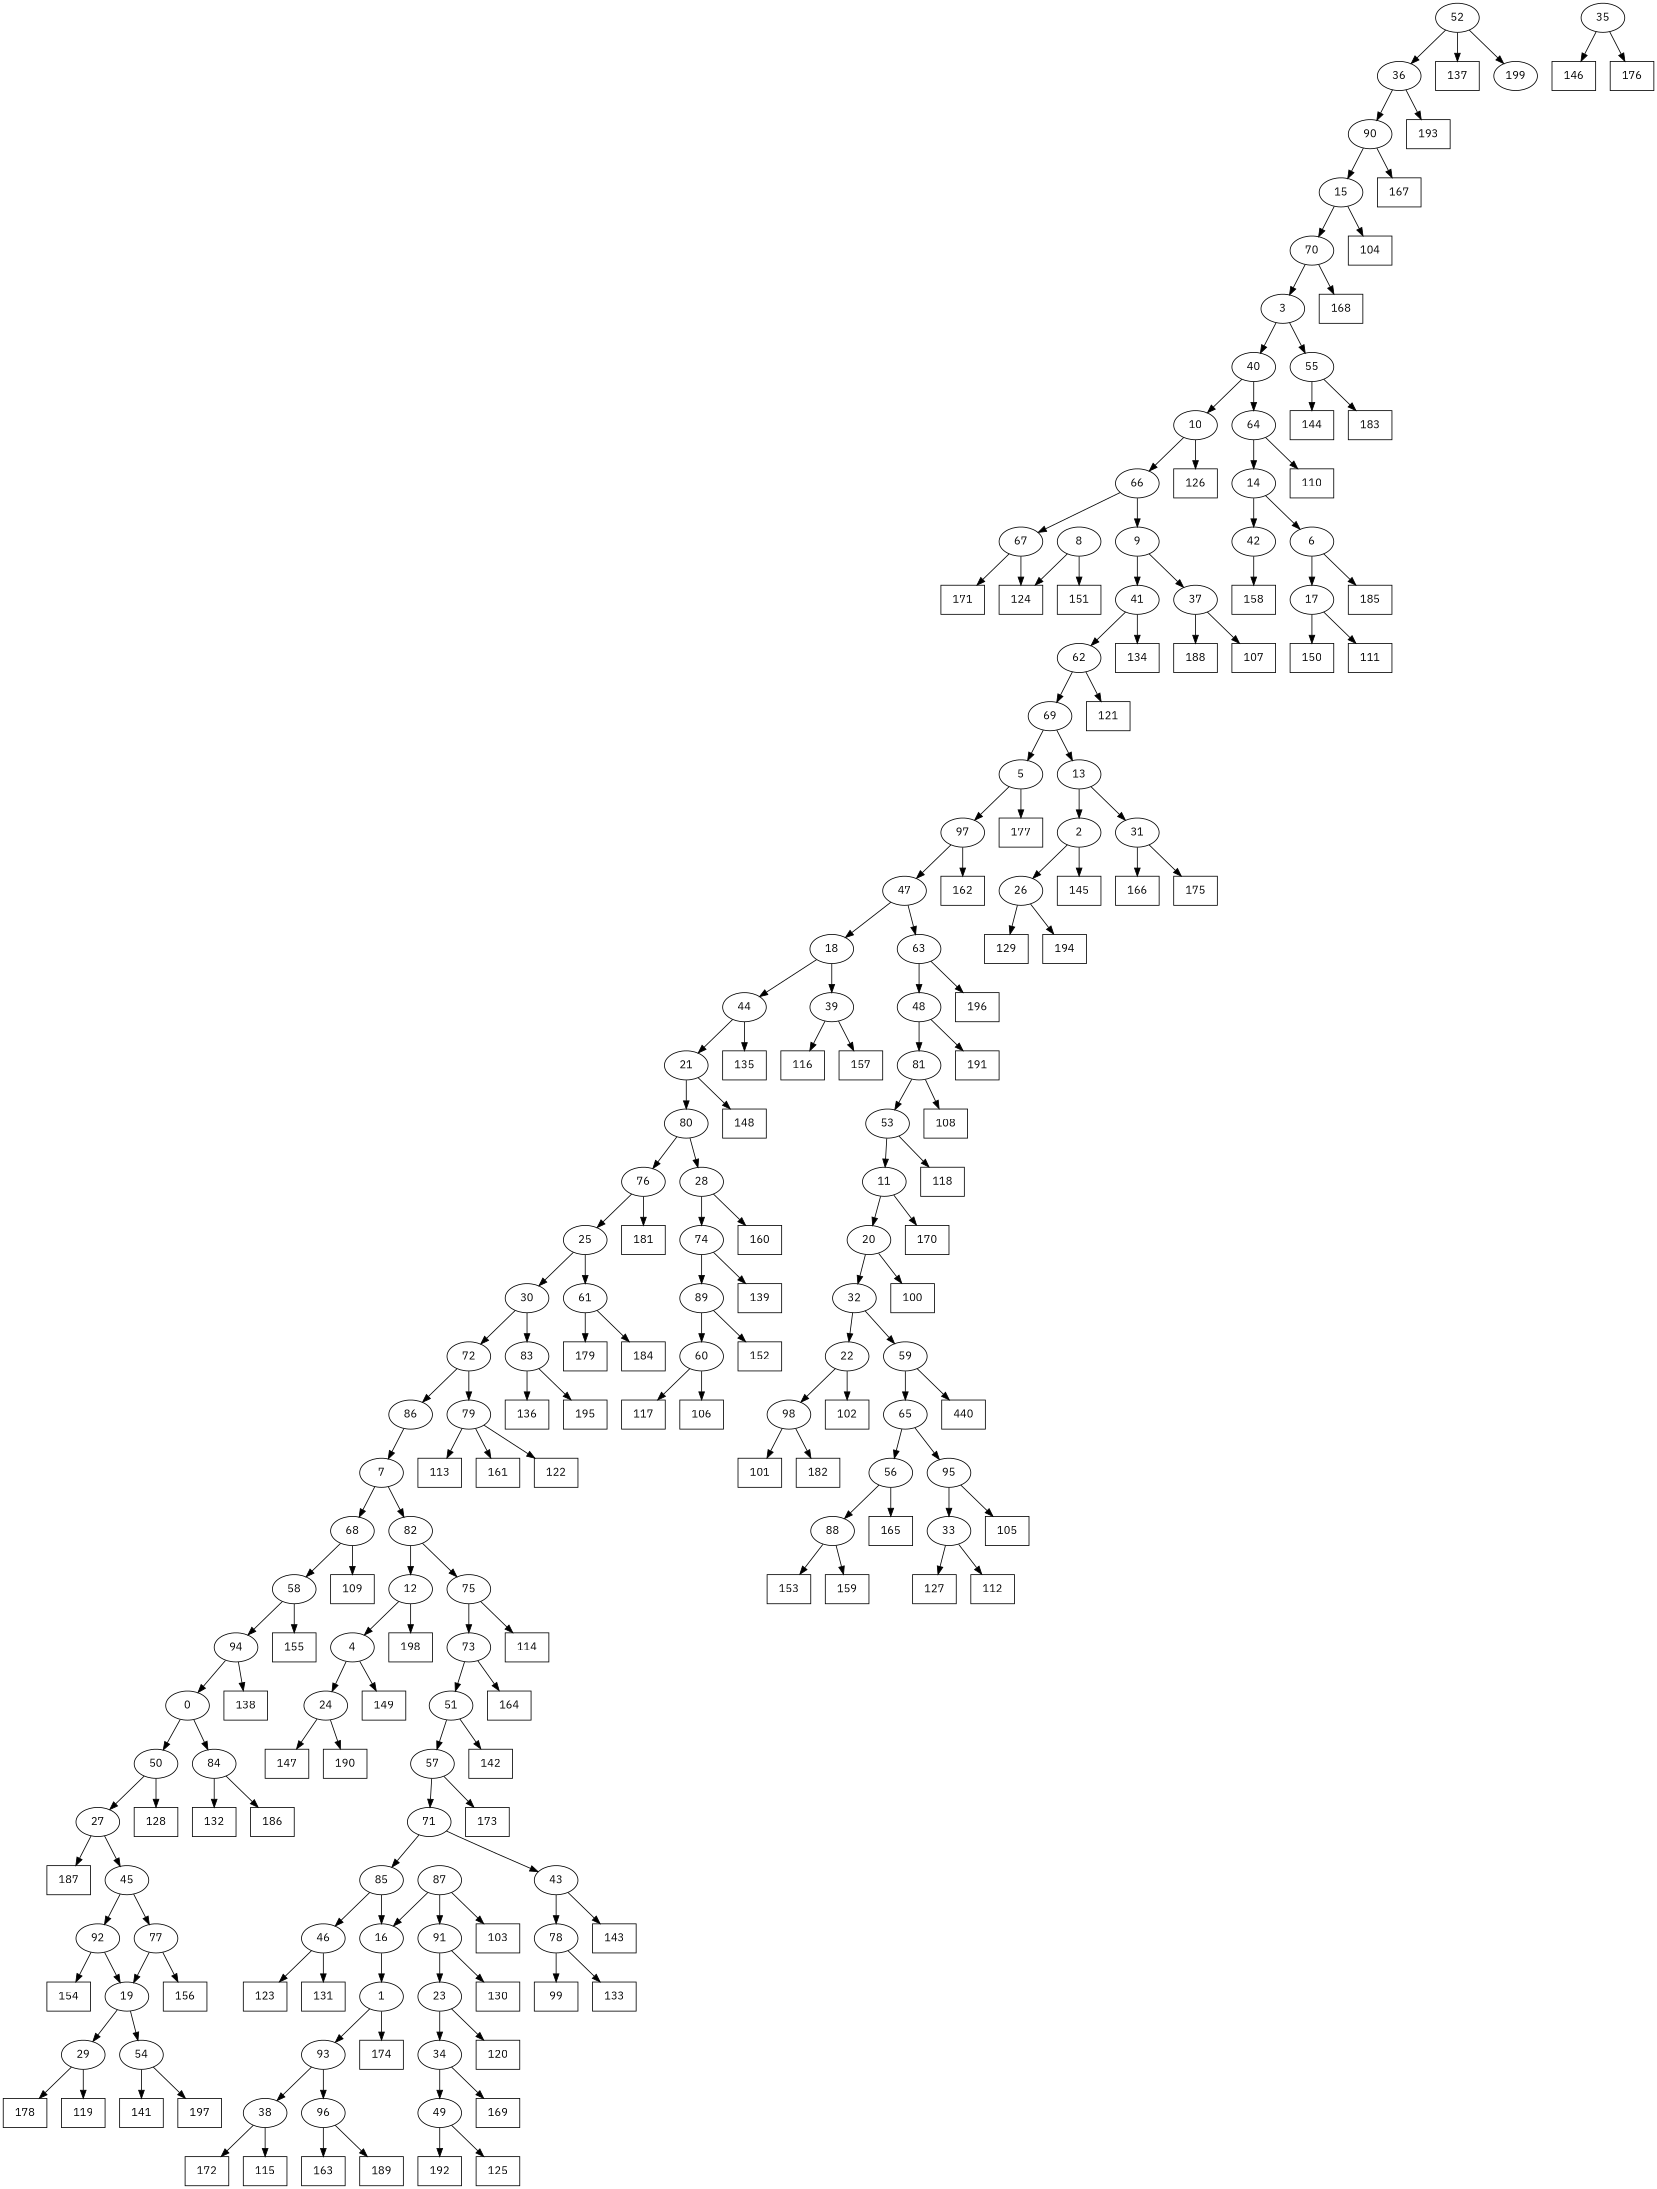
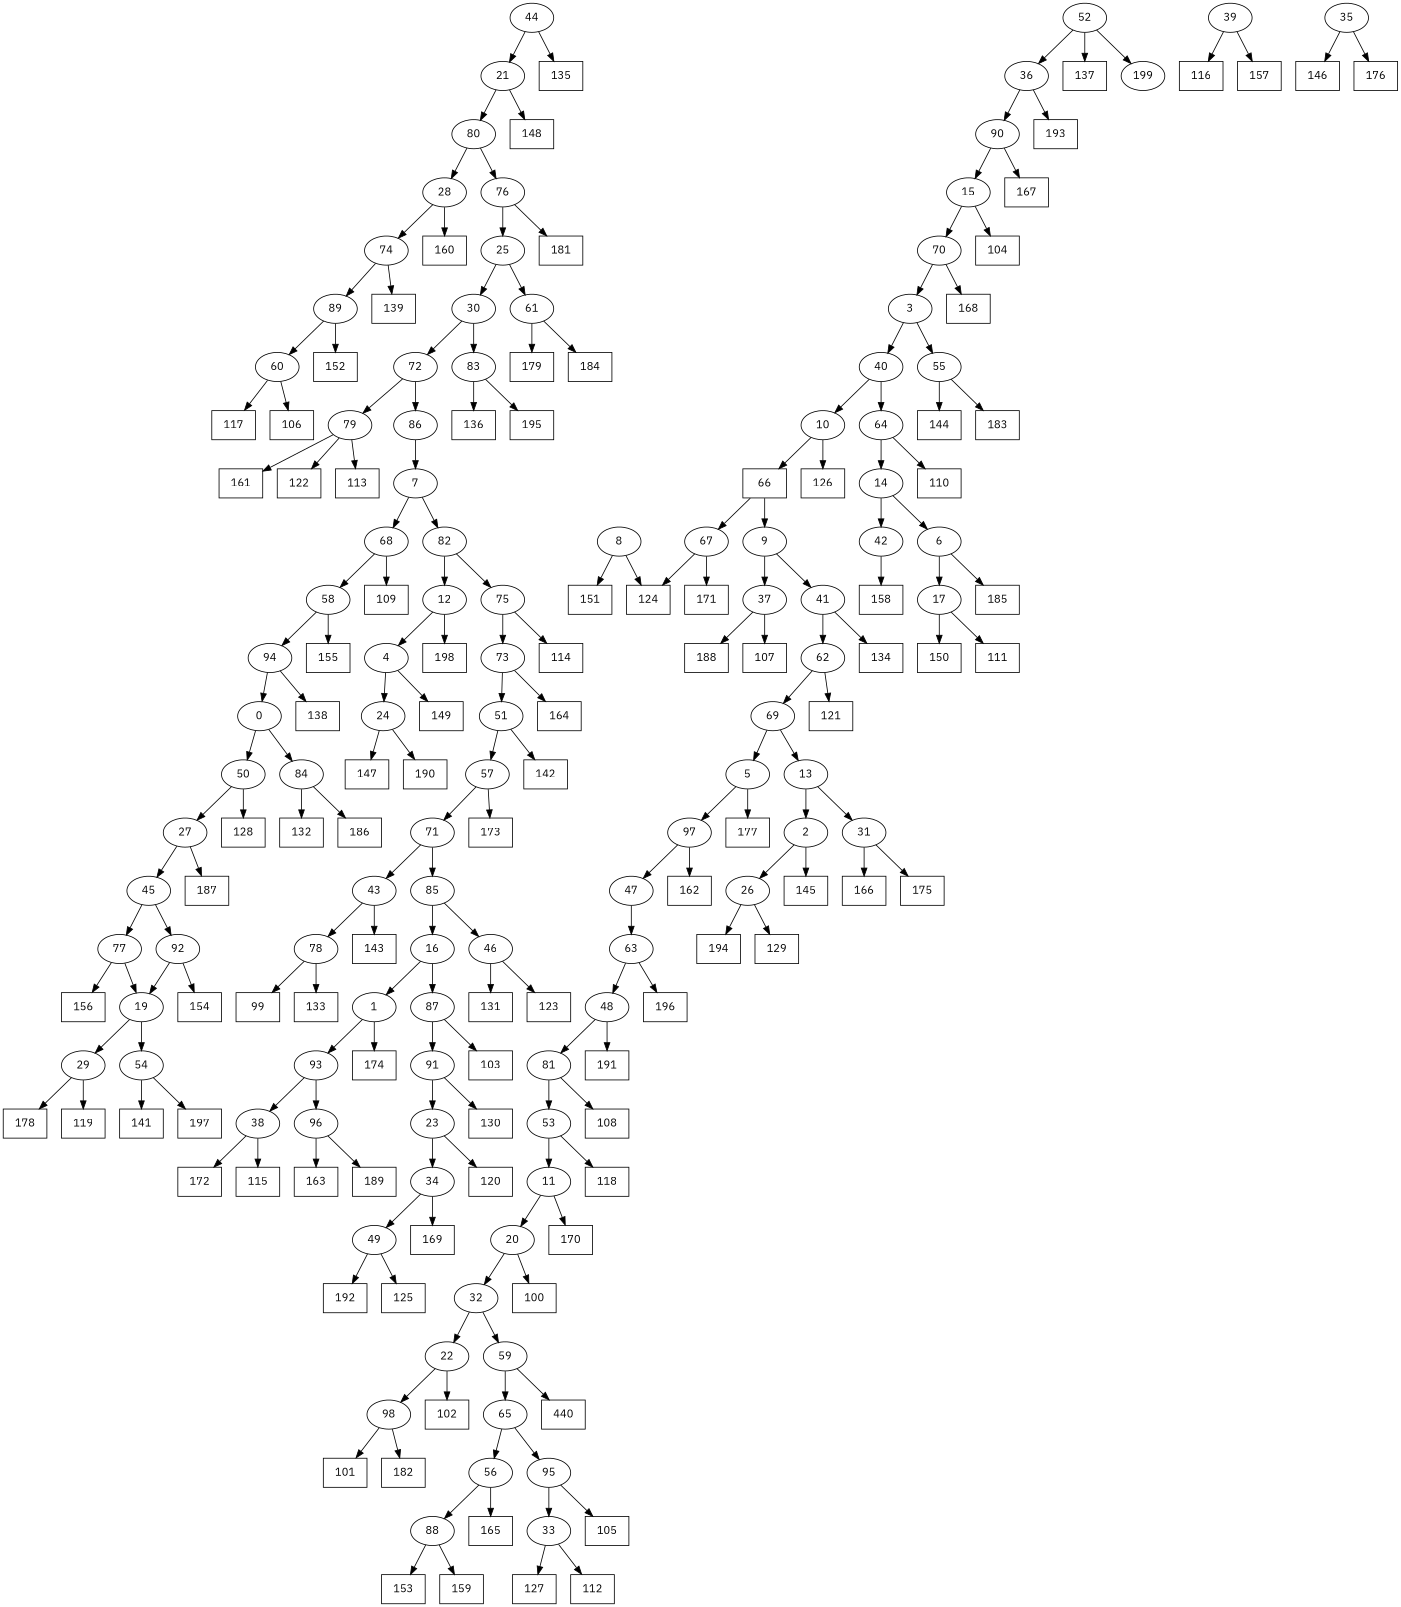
node "66": shape ellipse -> box
node "18": removed
edge "87" -> "16": reversed
